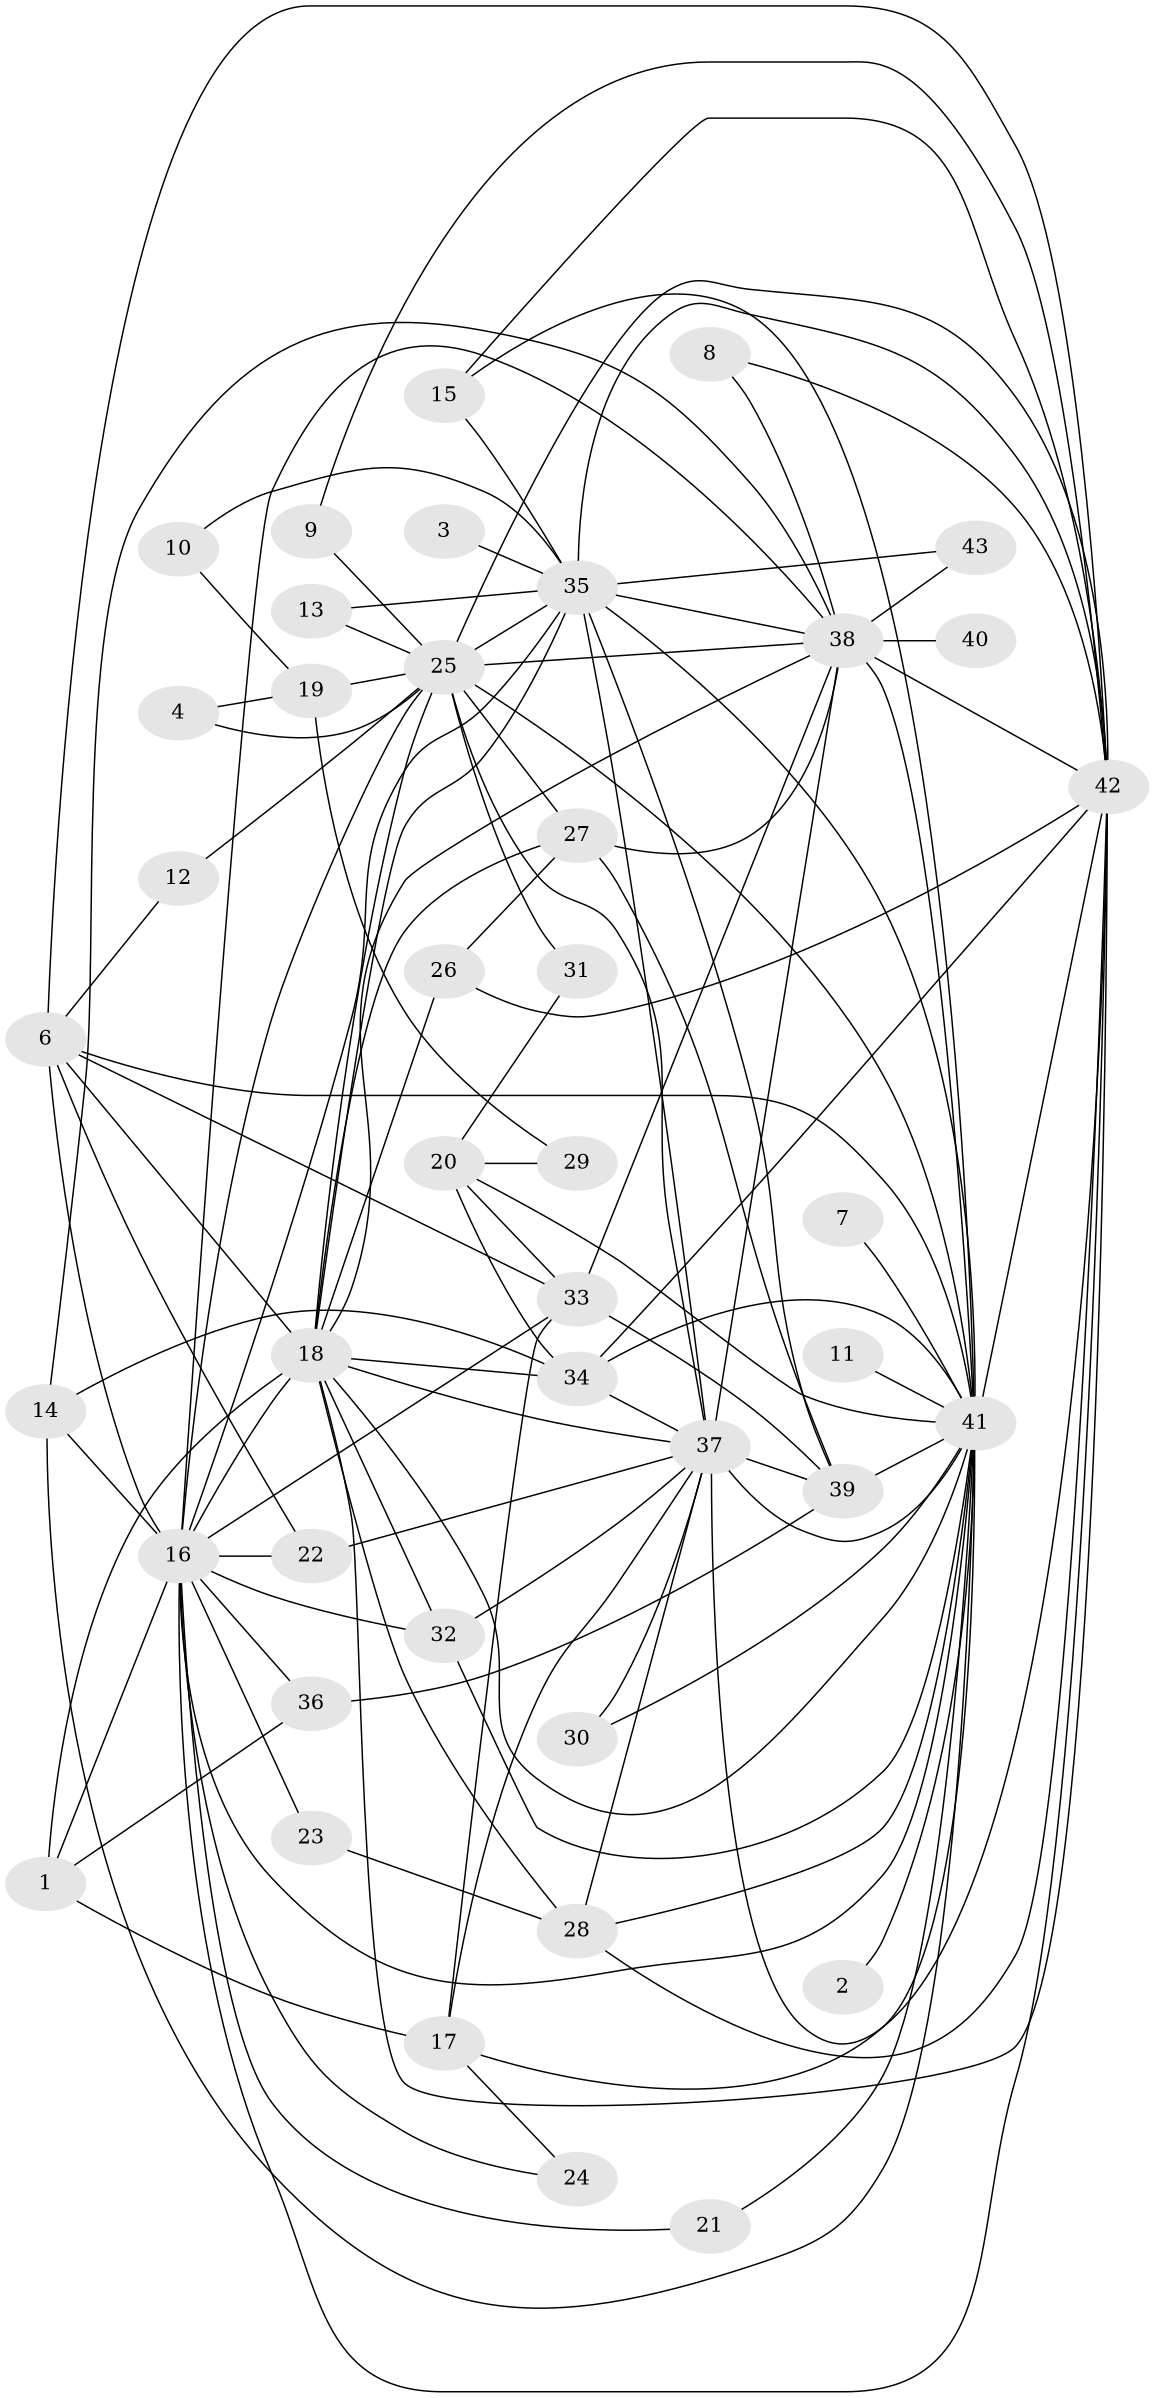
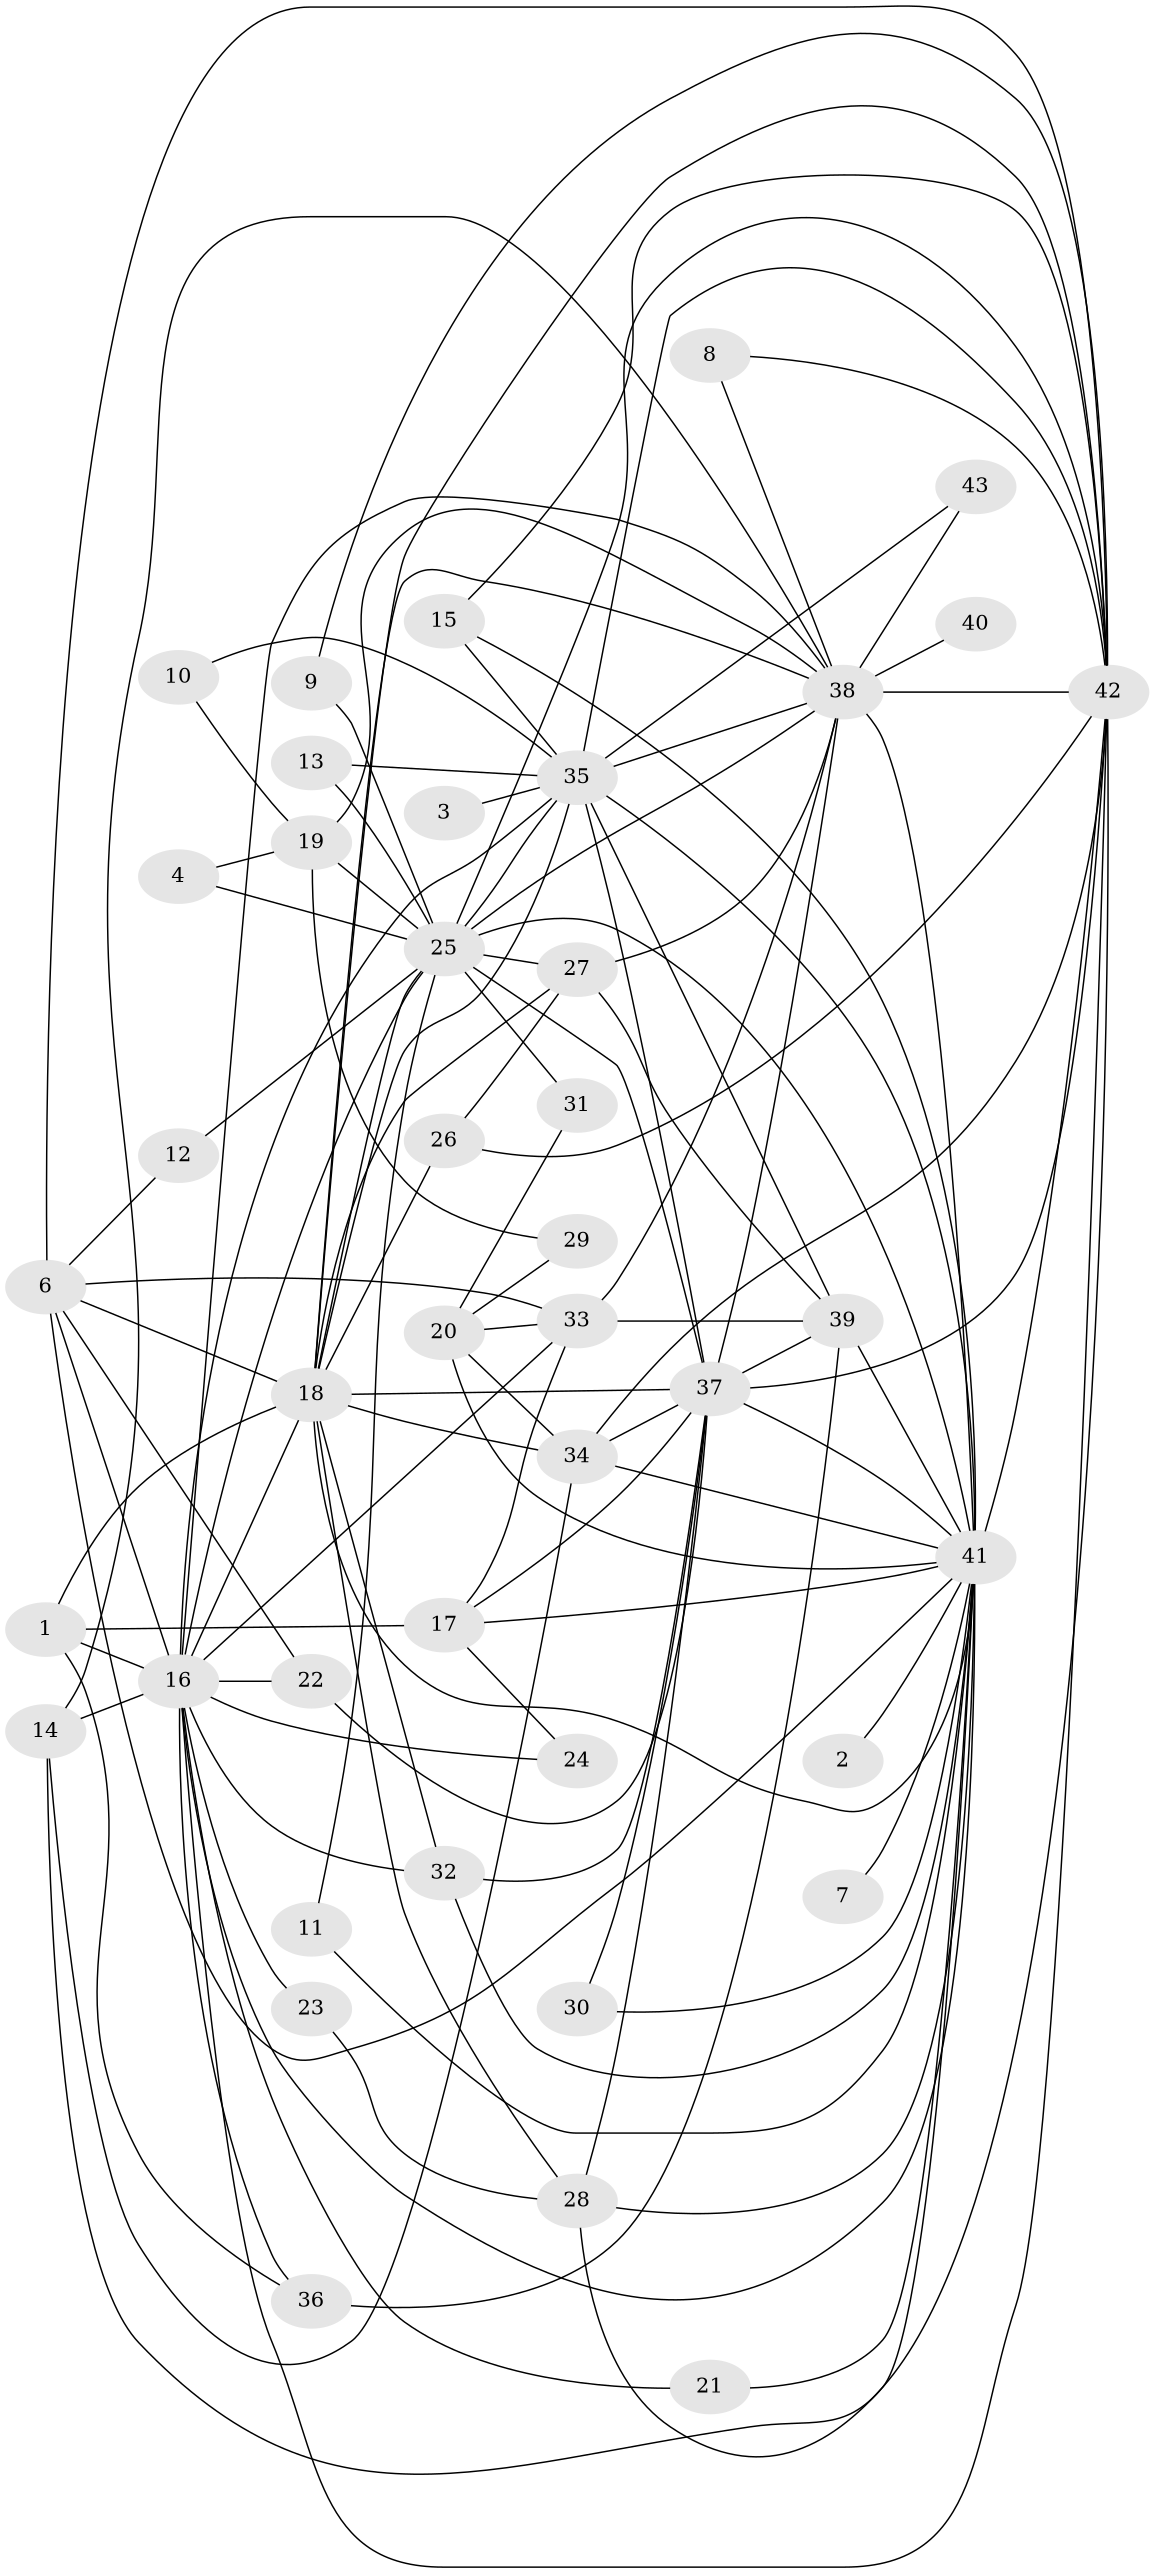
edge "38" -- "19": added
edge "25" -- "11": added
